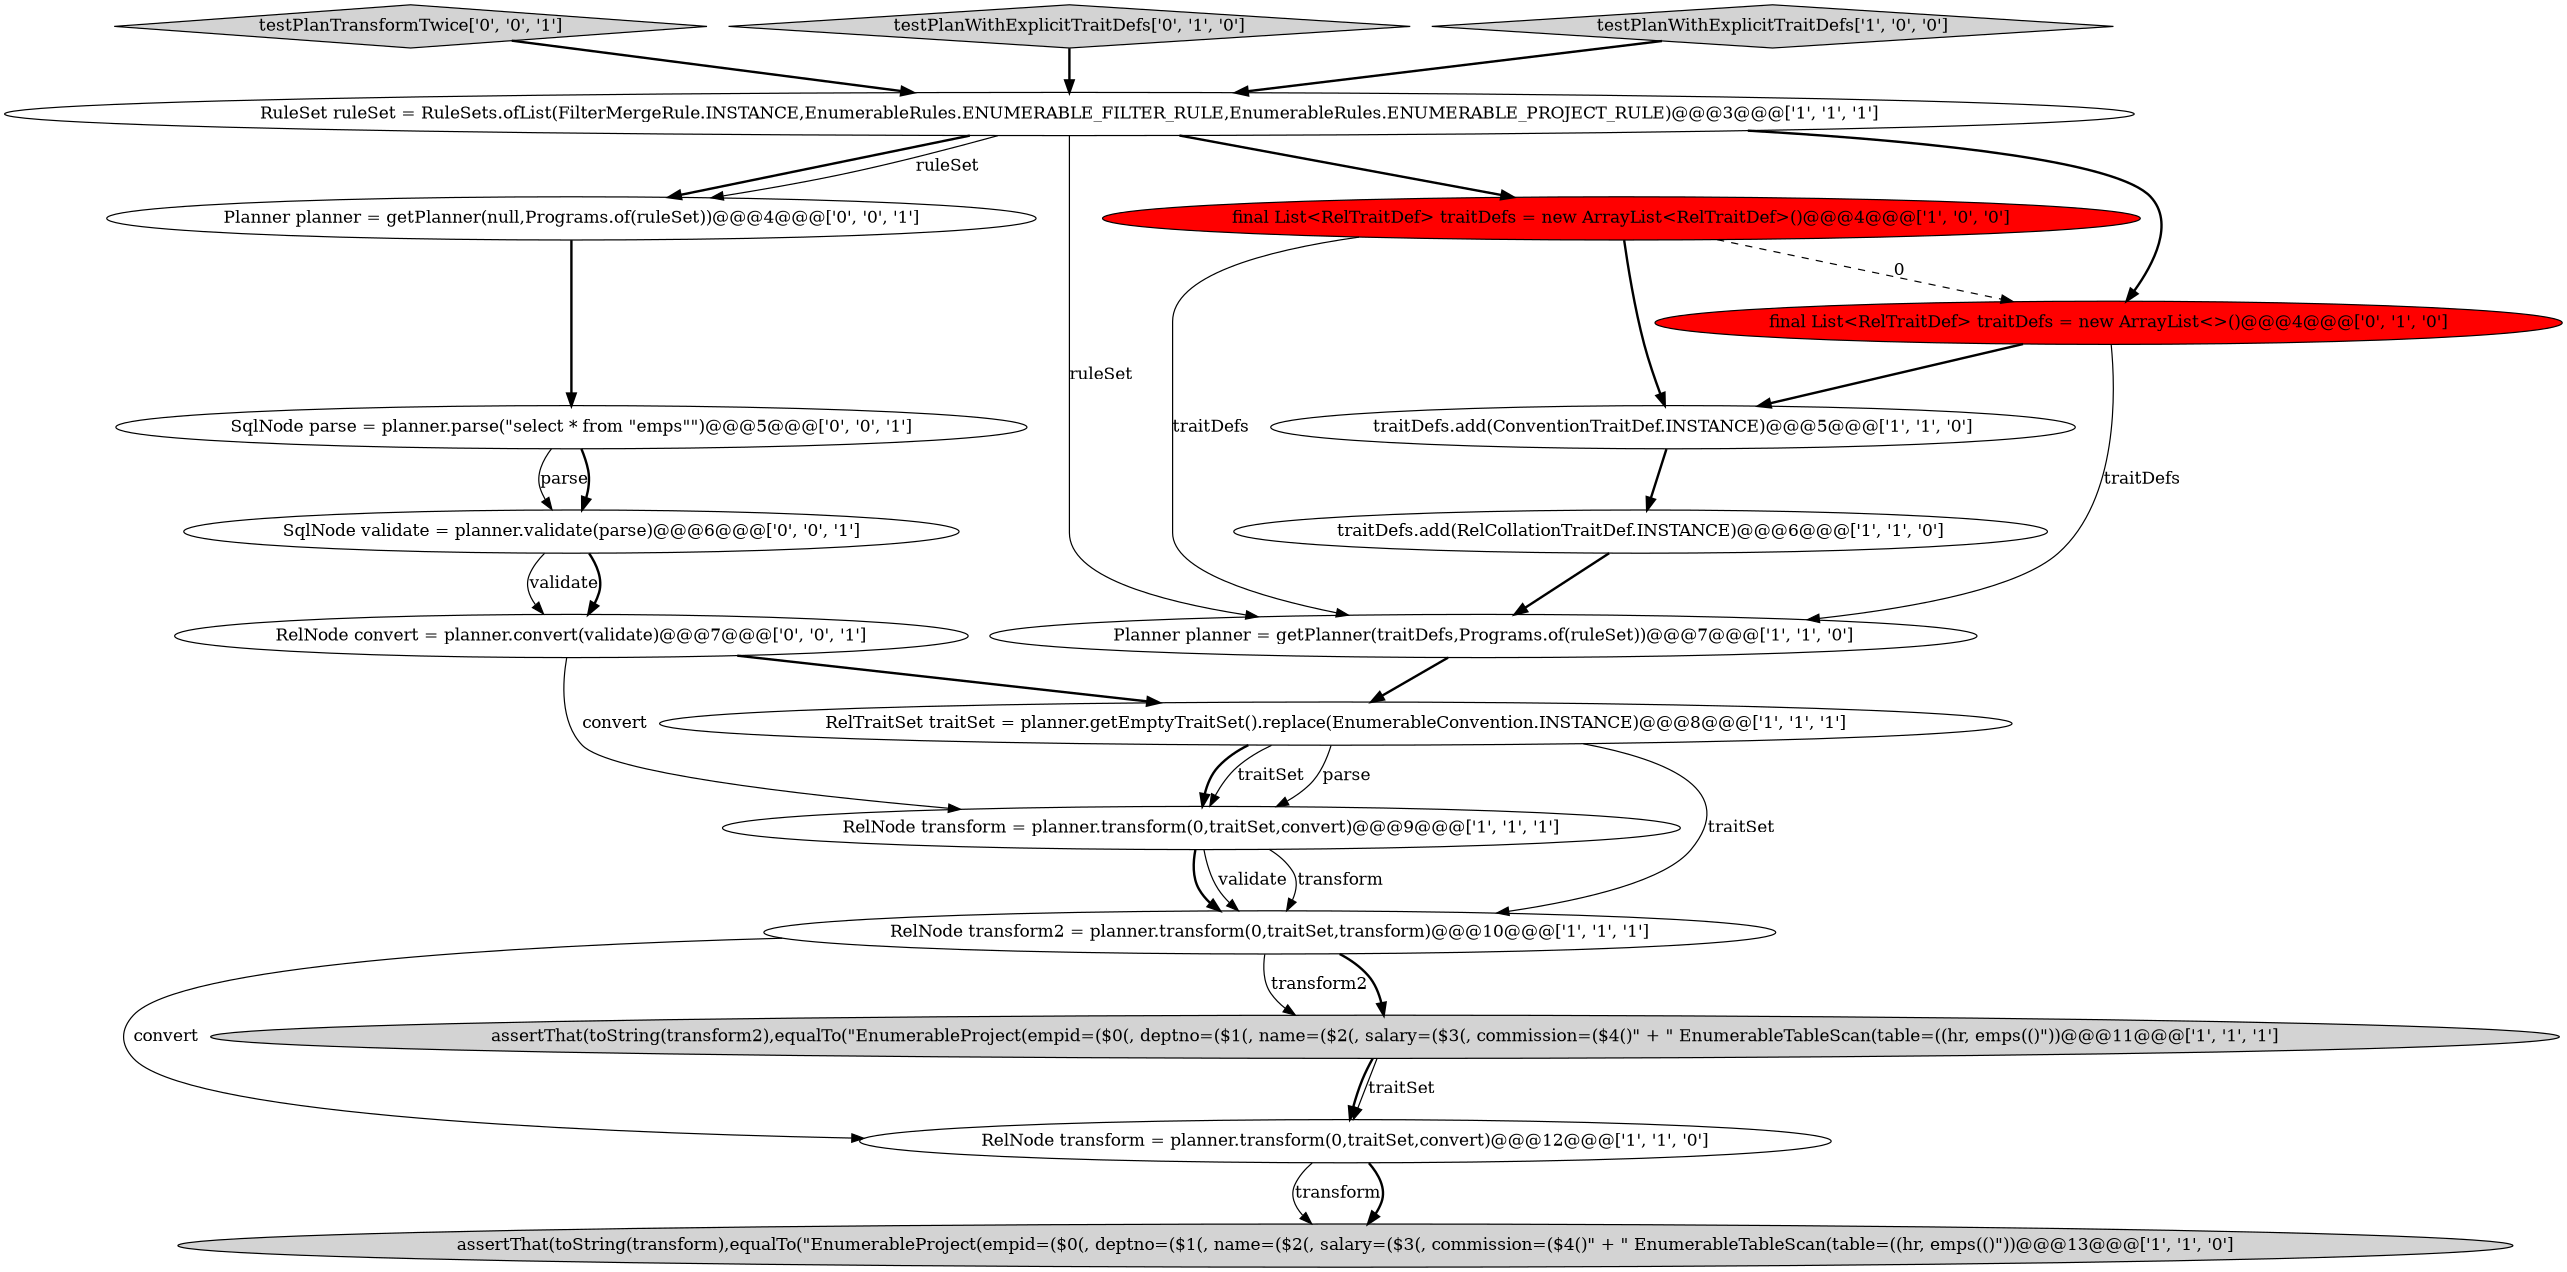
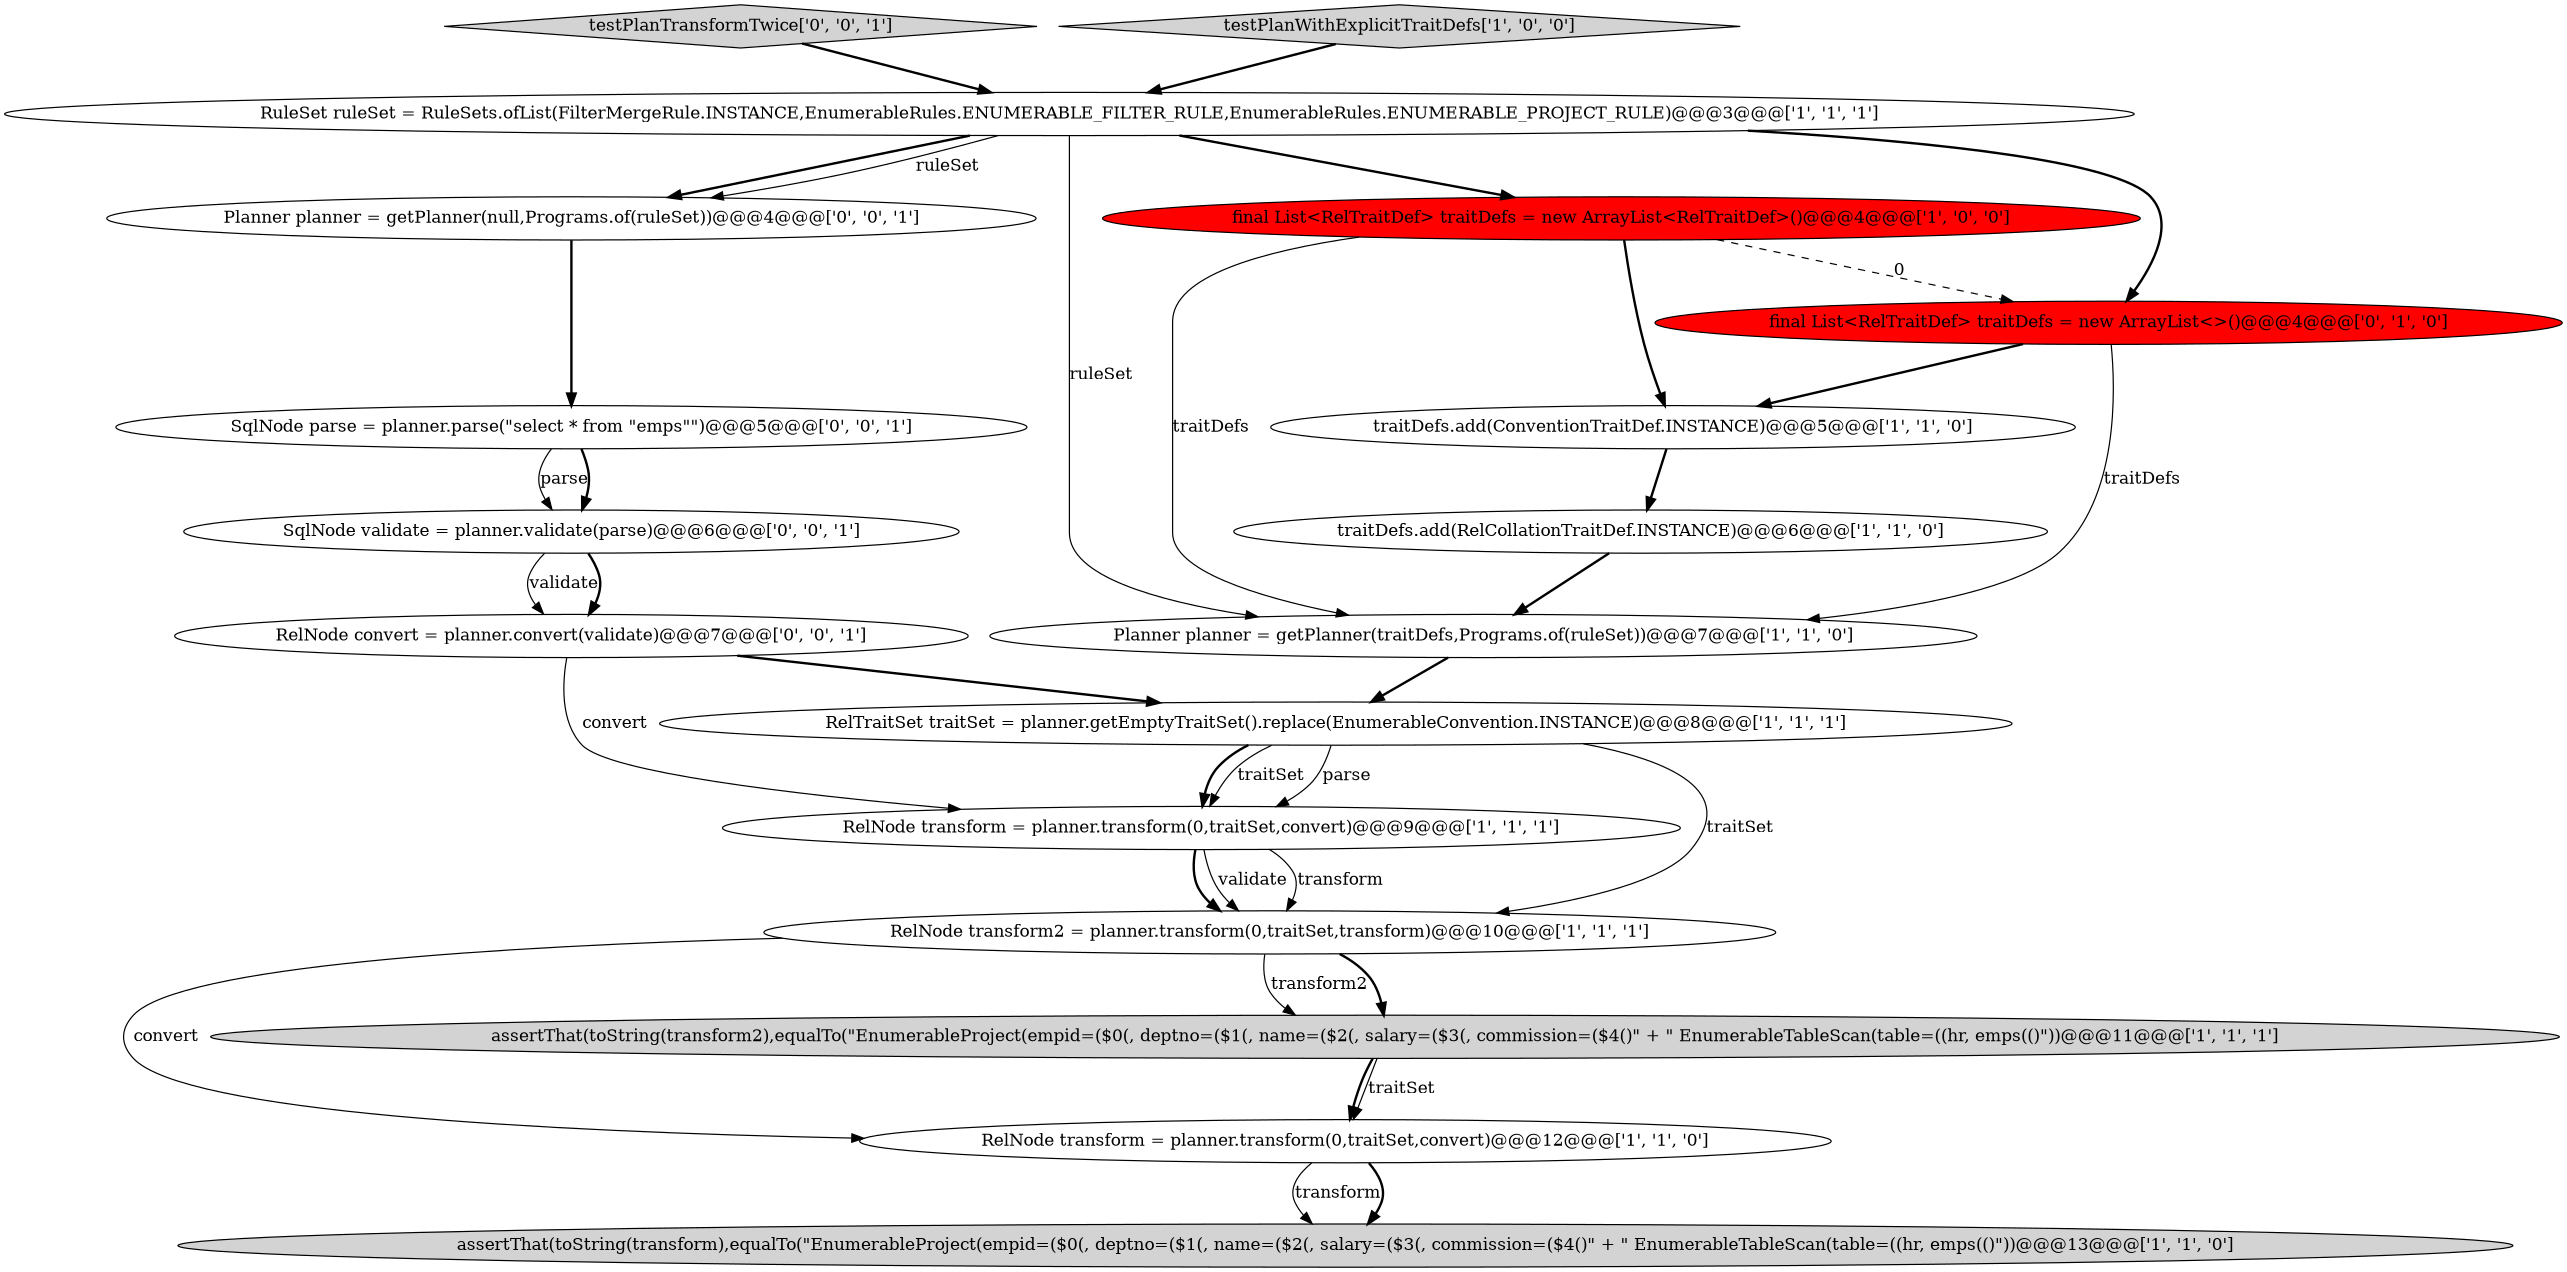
node "testPlanWithExplicitTraitDefs['0', '1', '0']": removed
